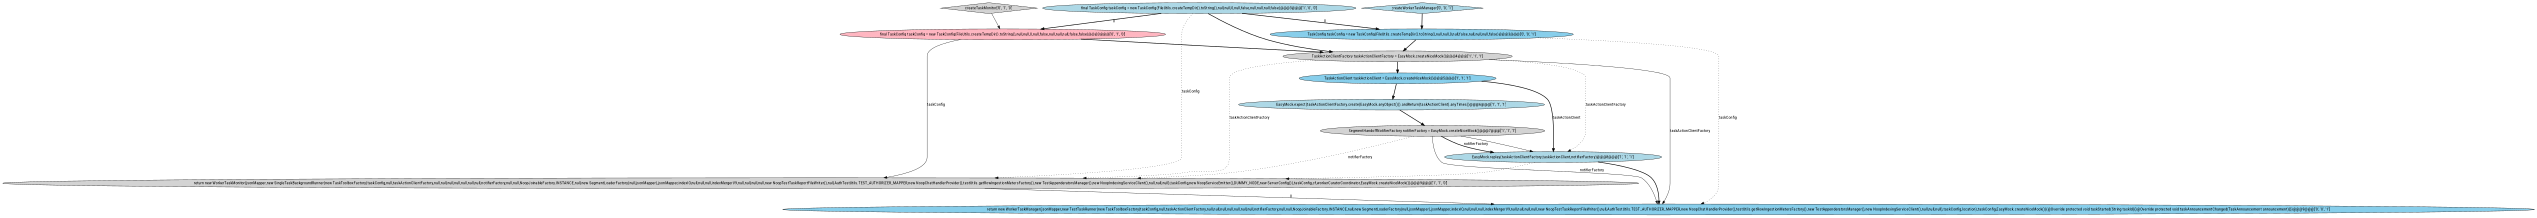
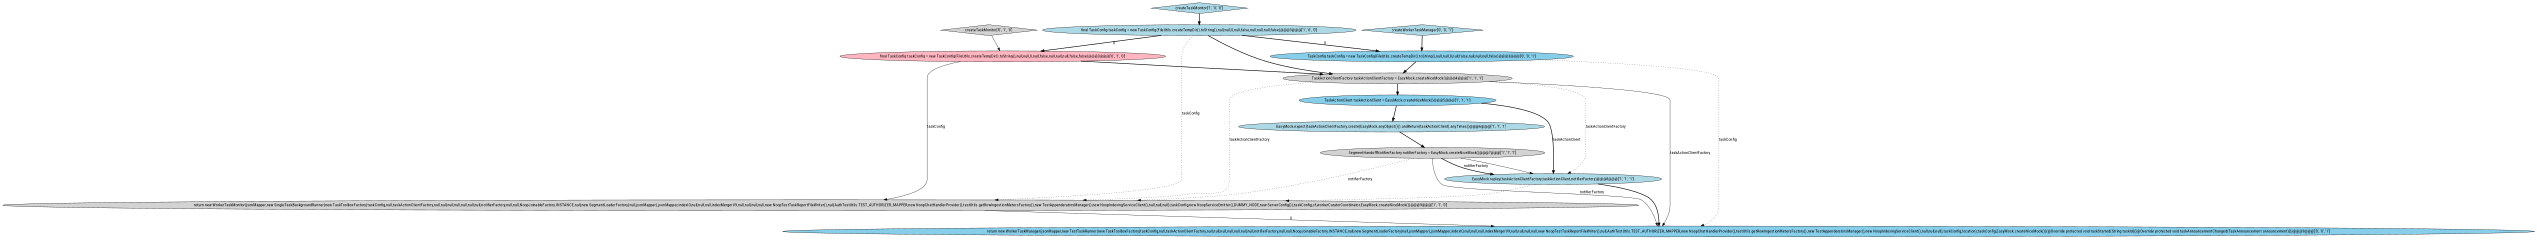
node "createTaskMonitor['1', '0', '0']": added
